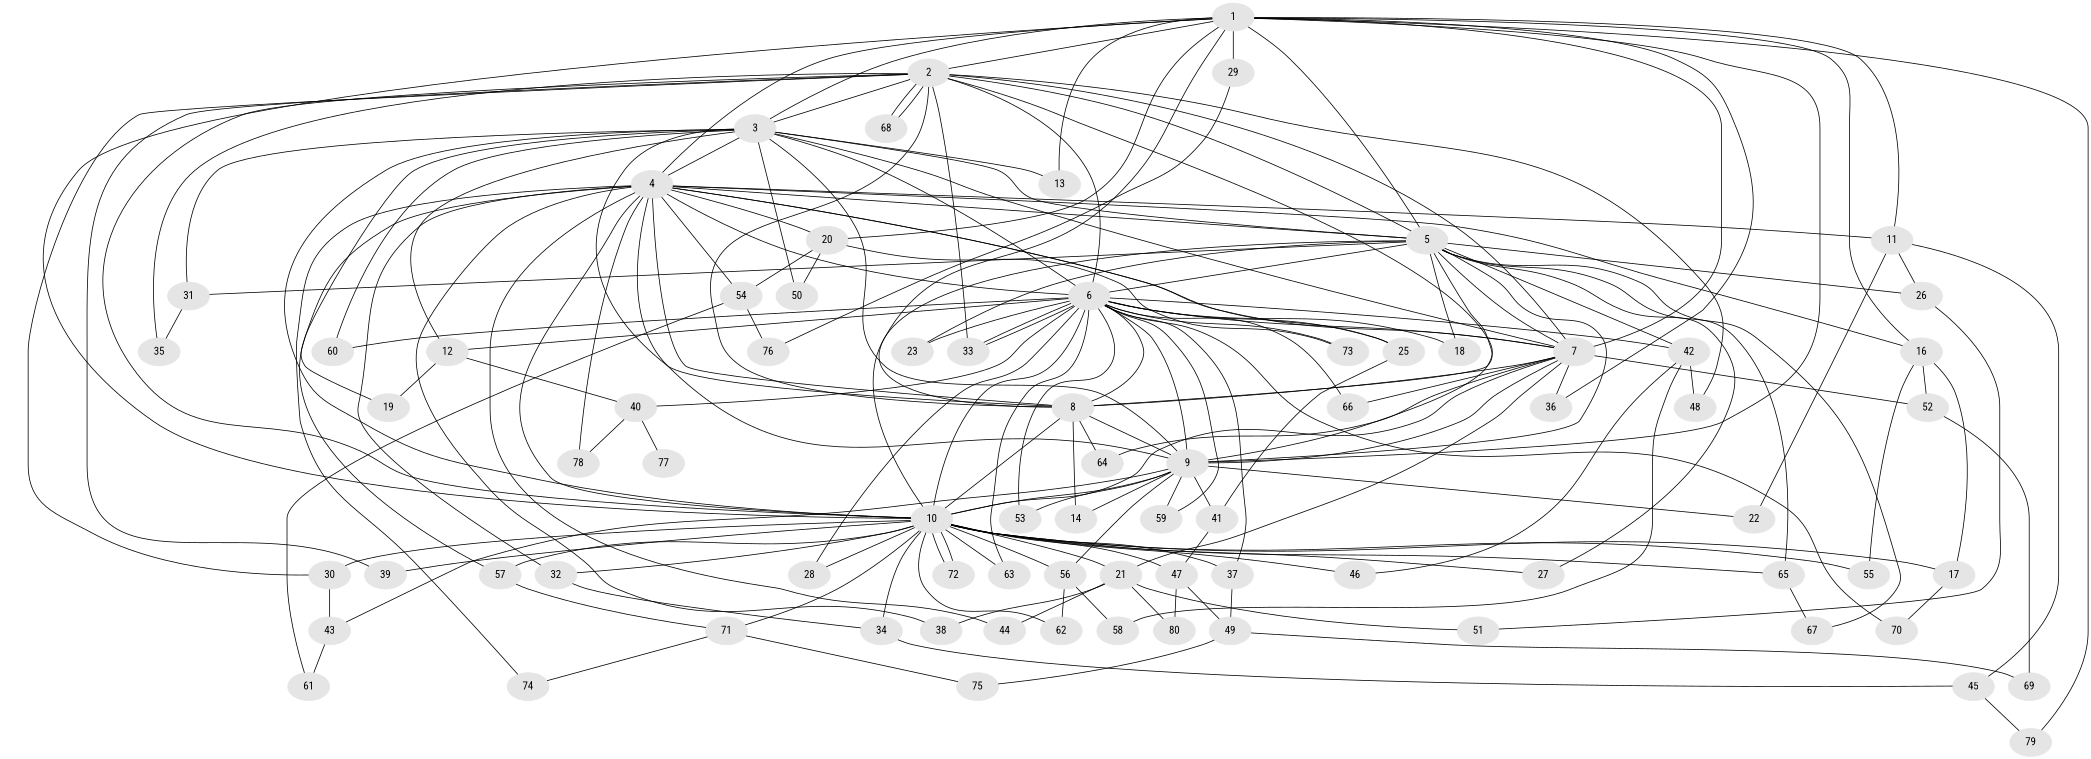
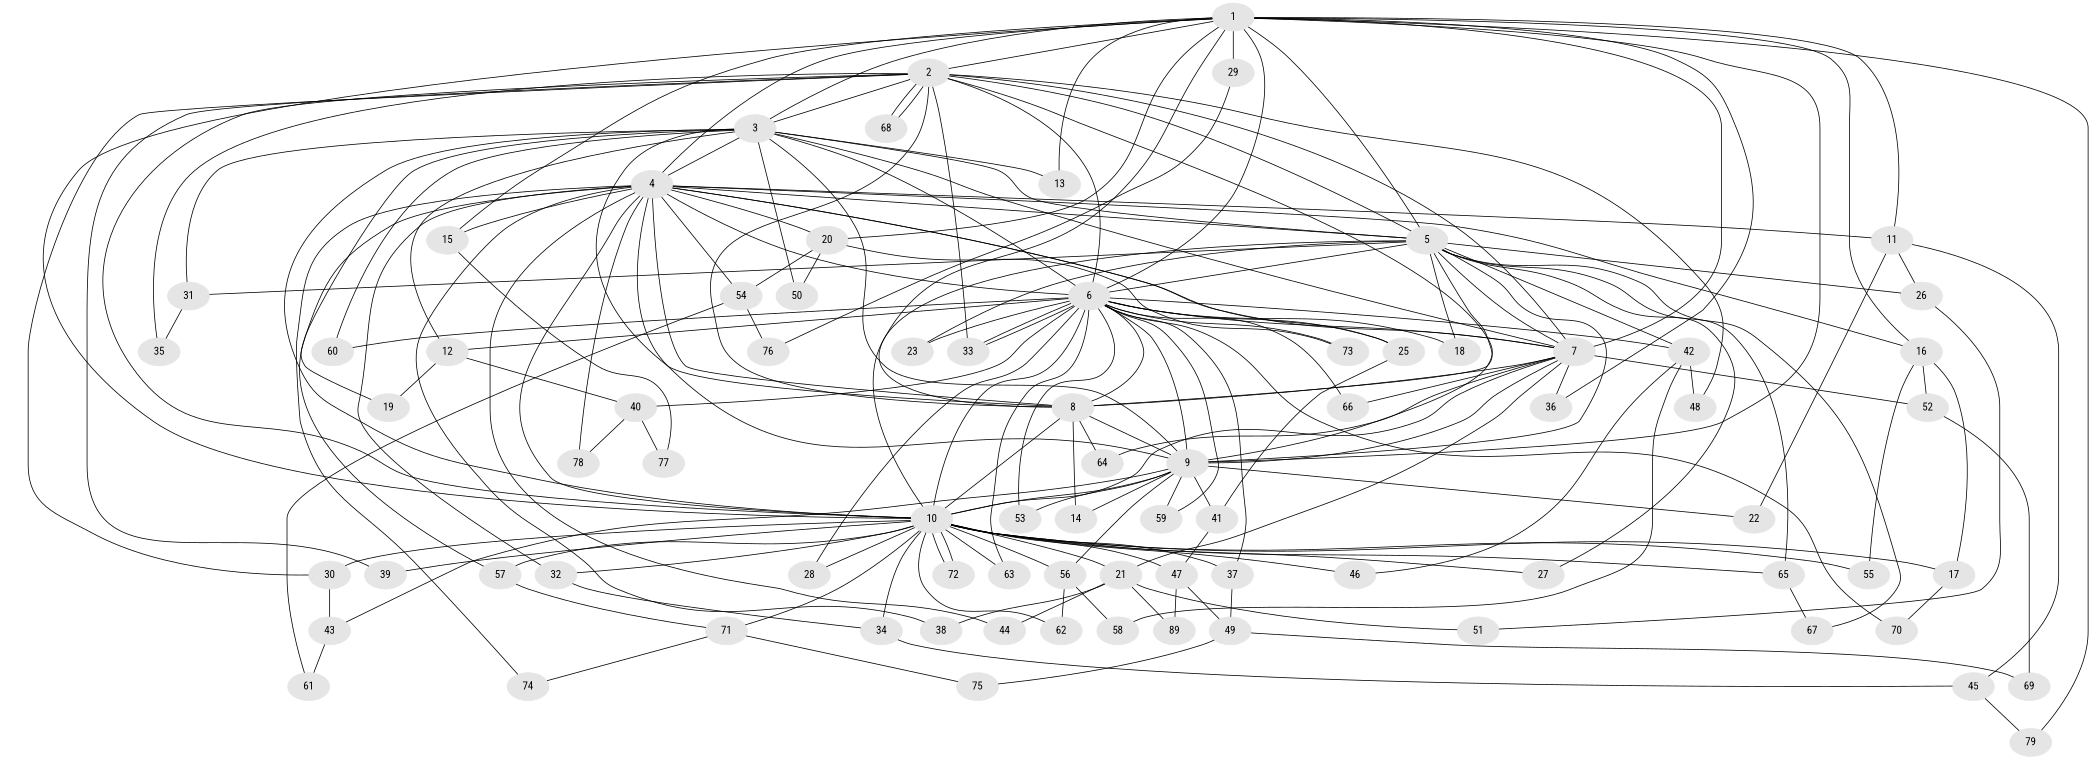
edge "1" -- "6": added
node "15": added
node "80": label "80" -> "89"
